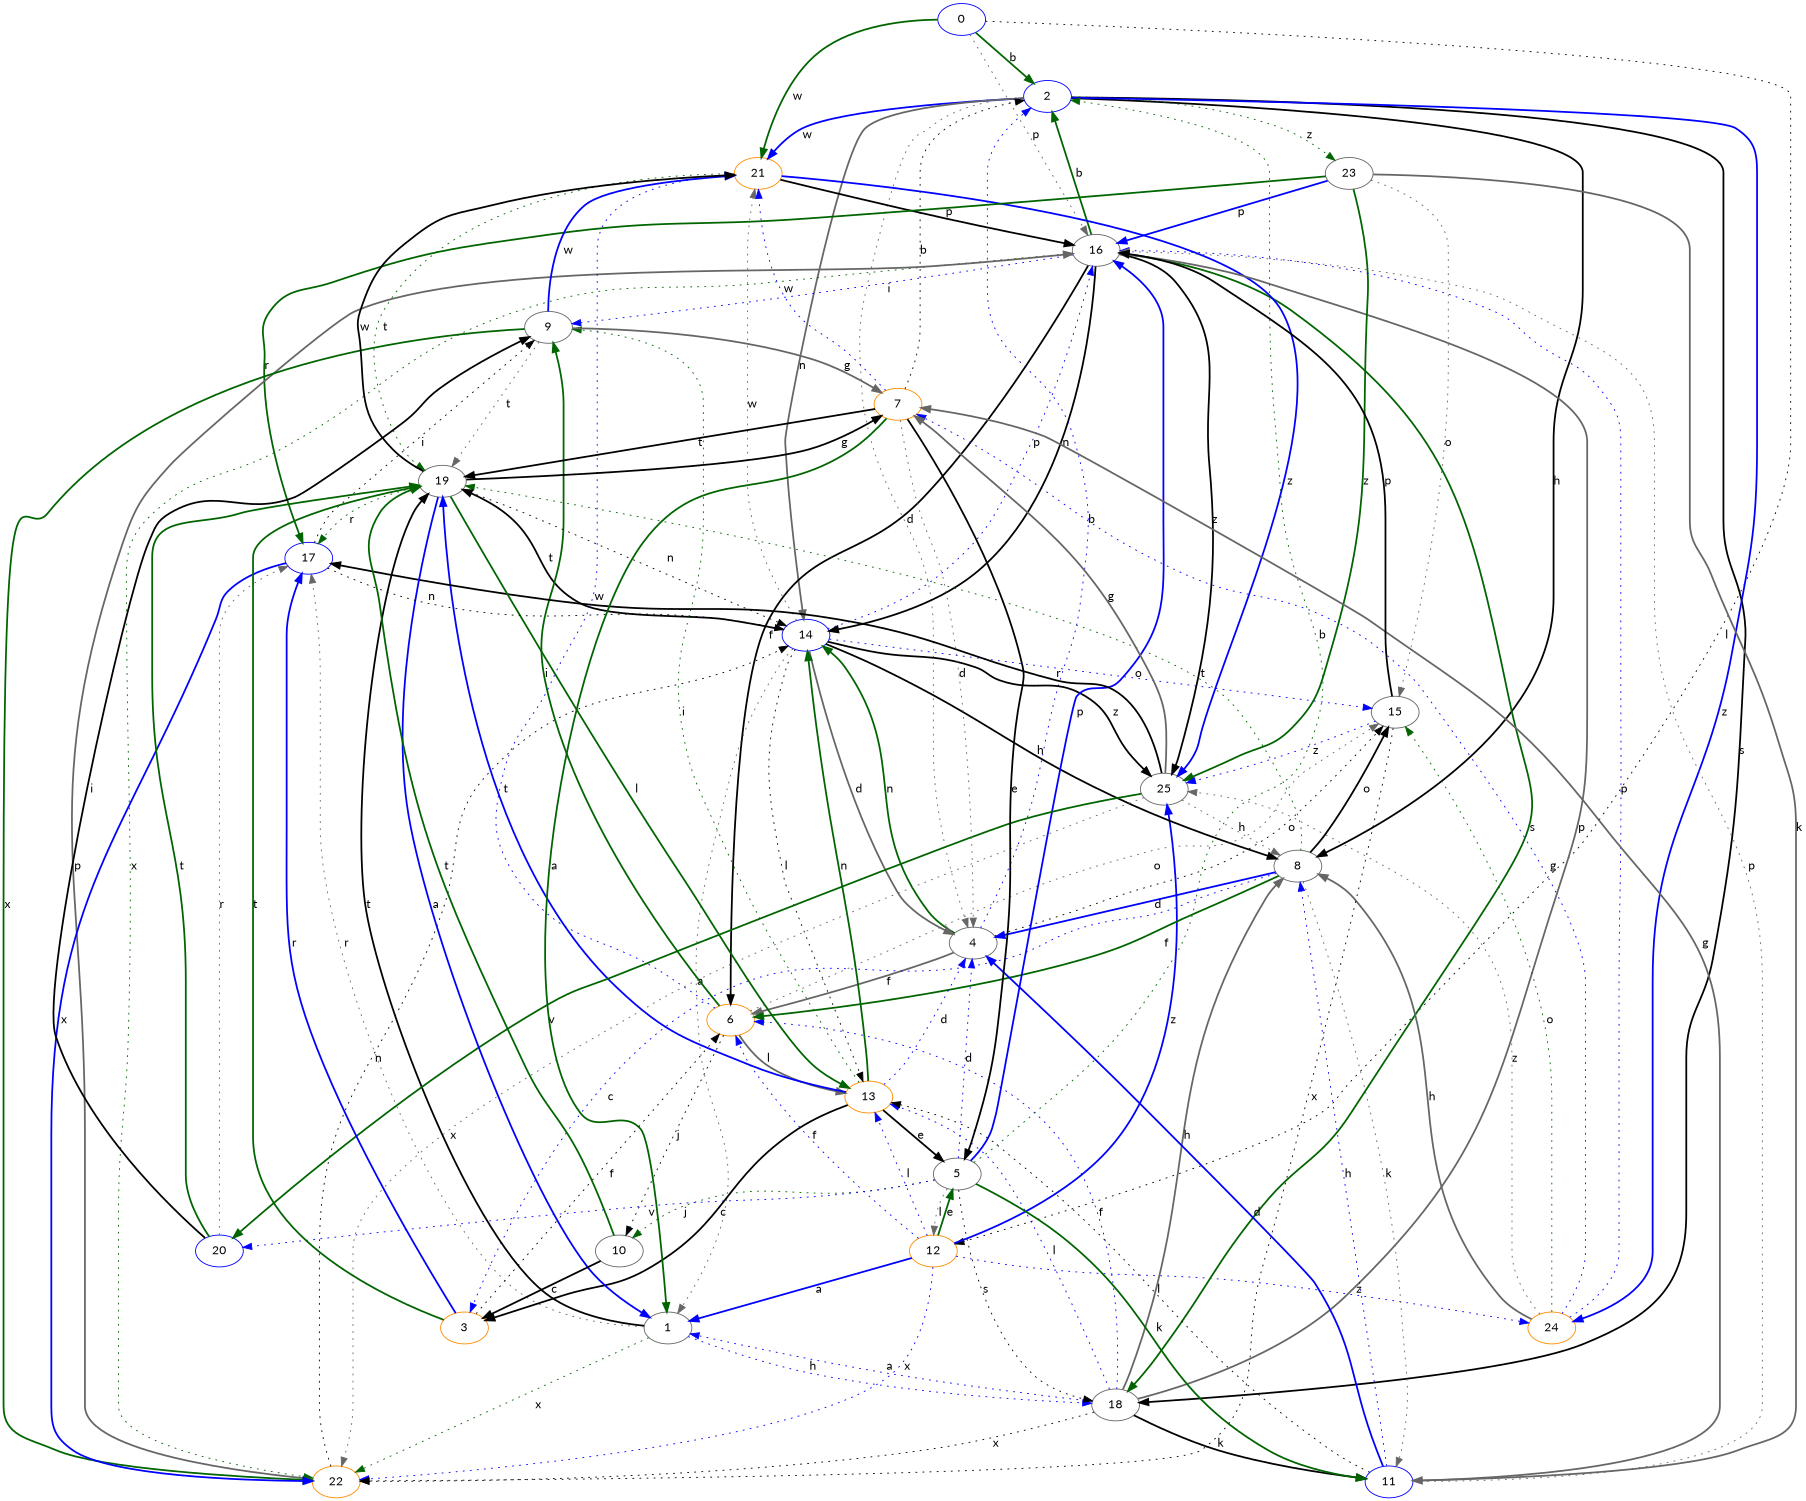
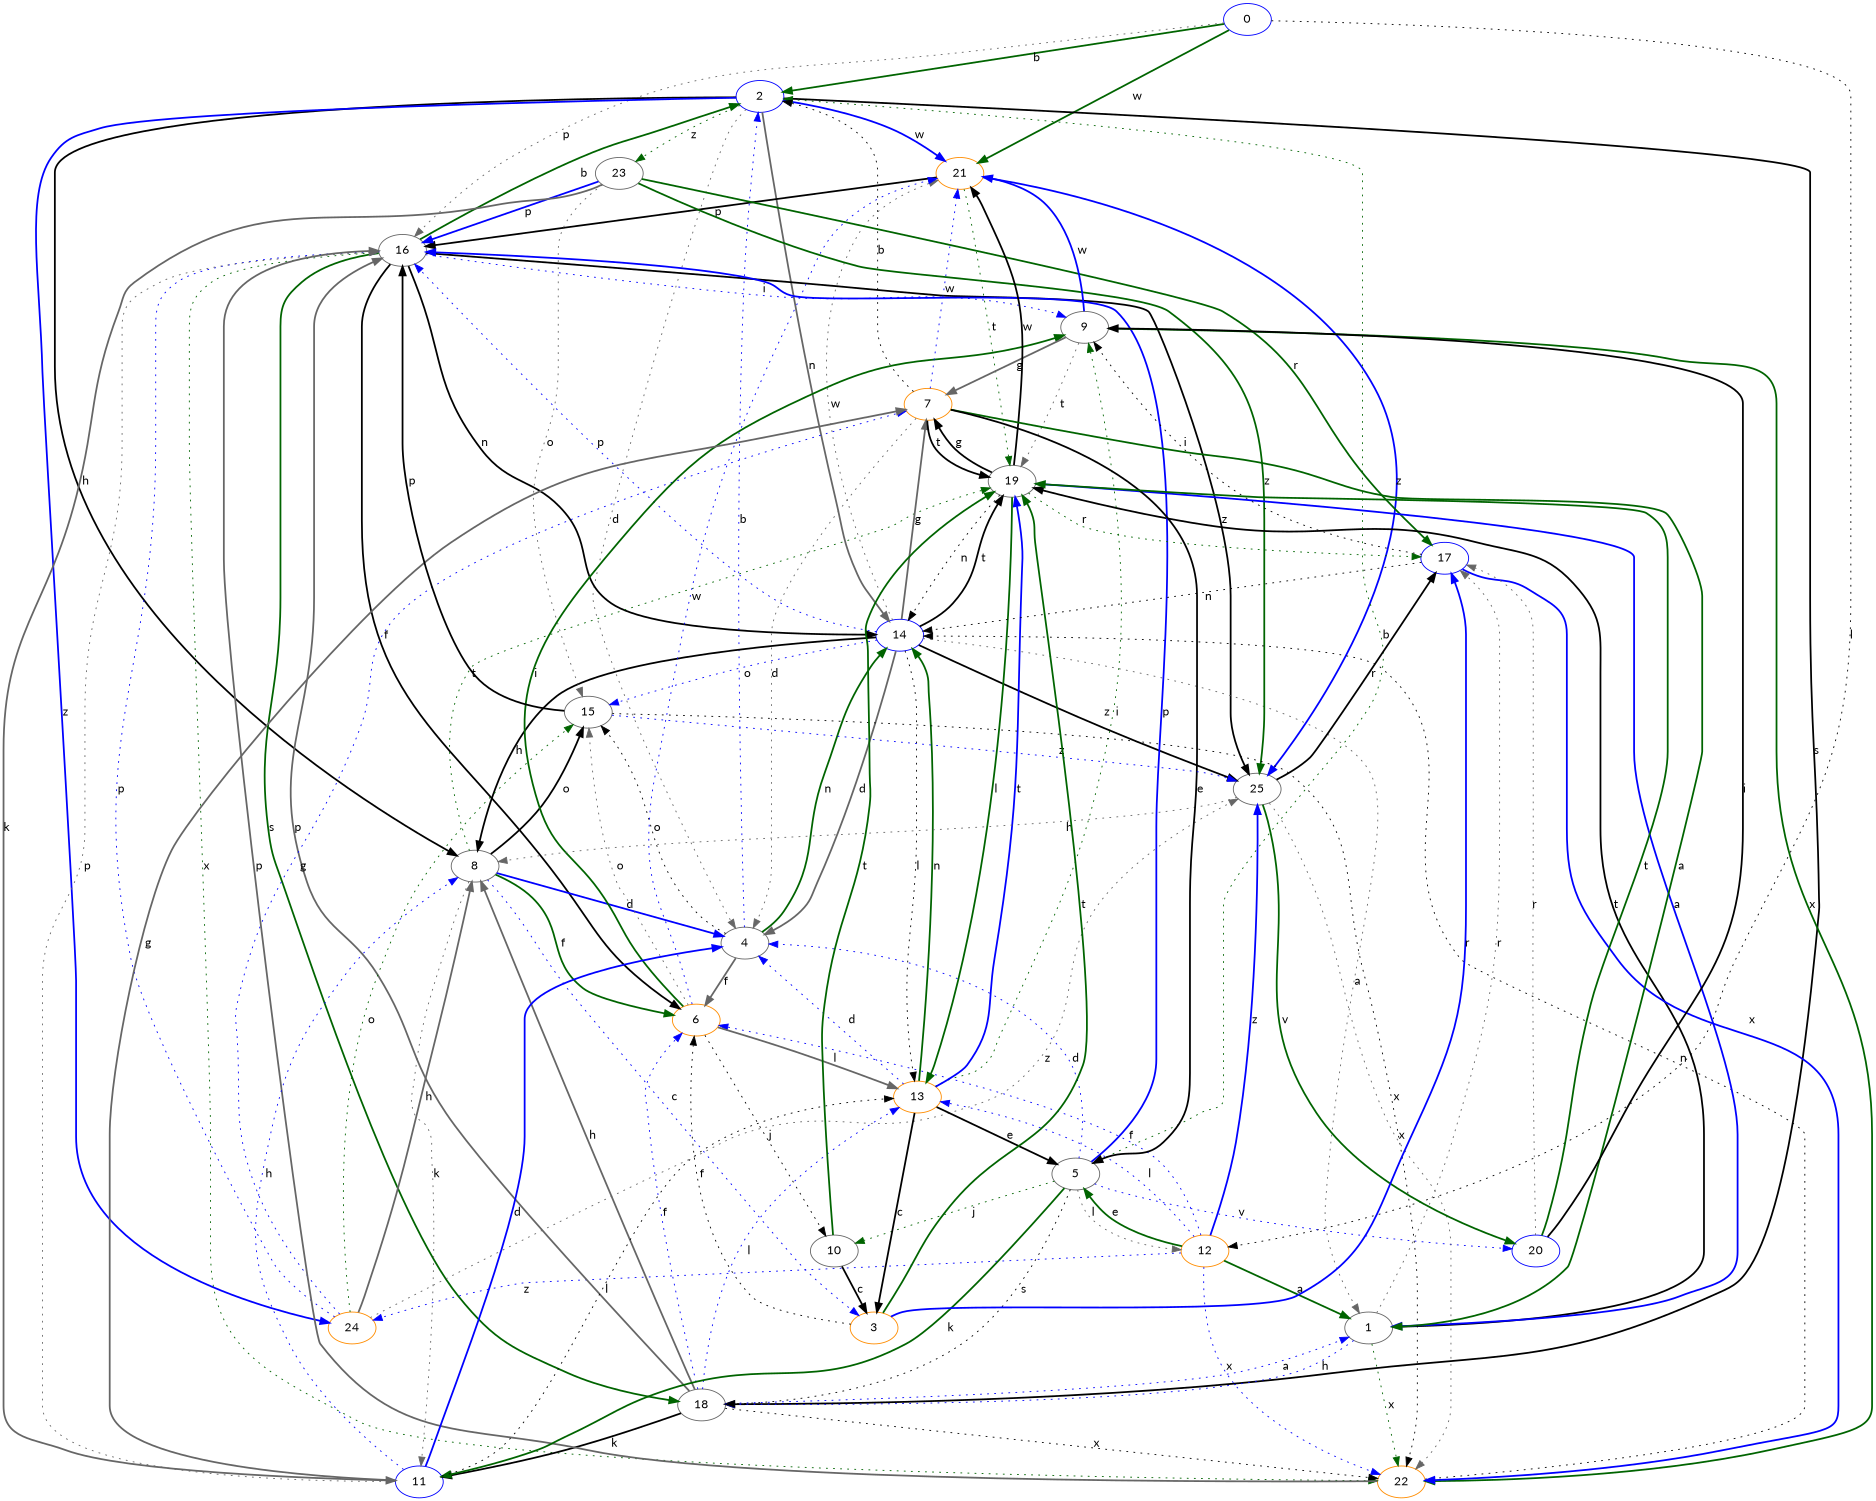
edge "25" -> "7": now "14" -> "7"
edge "12" -> "1": color blue -> darkgreen
